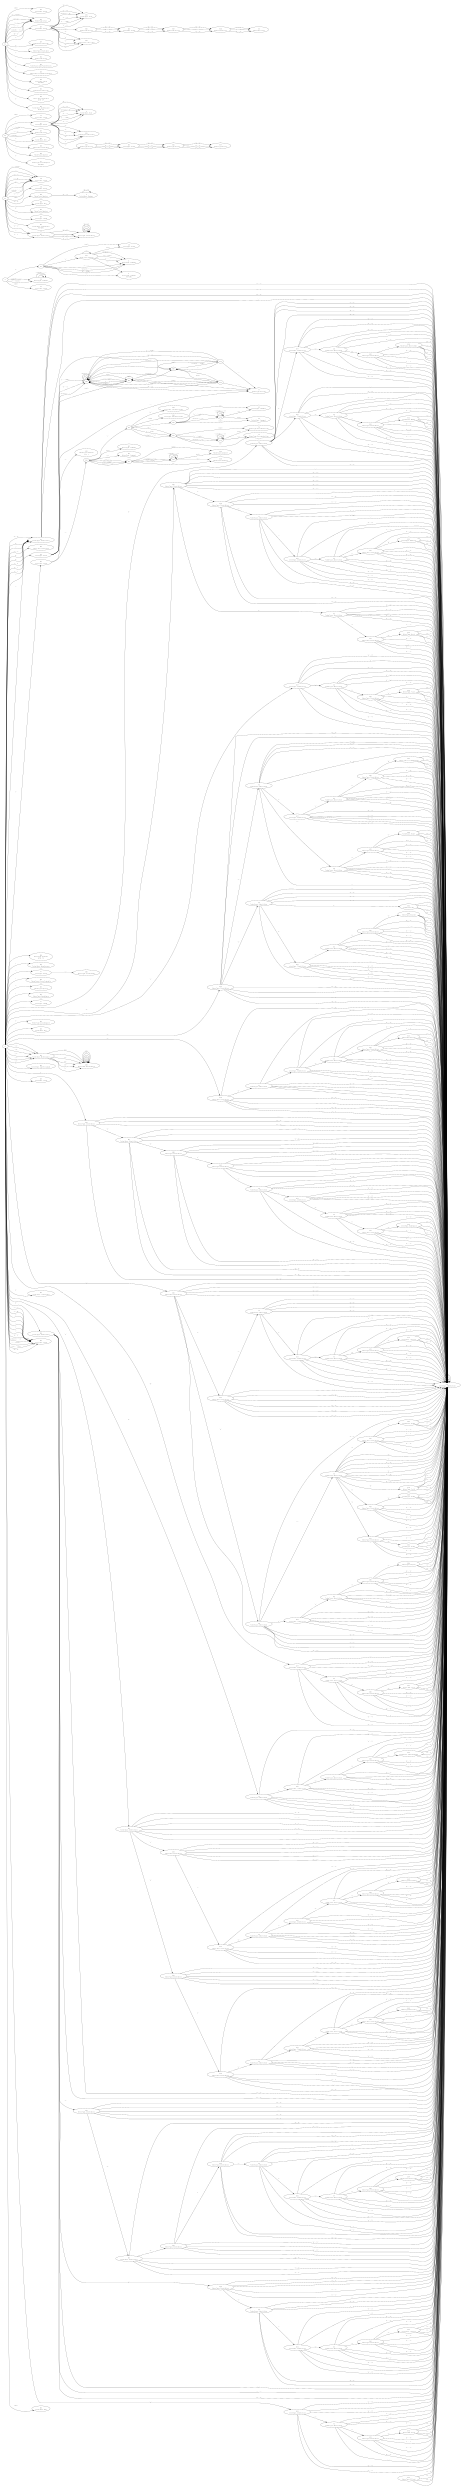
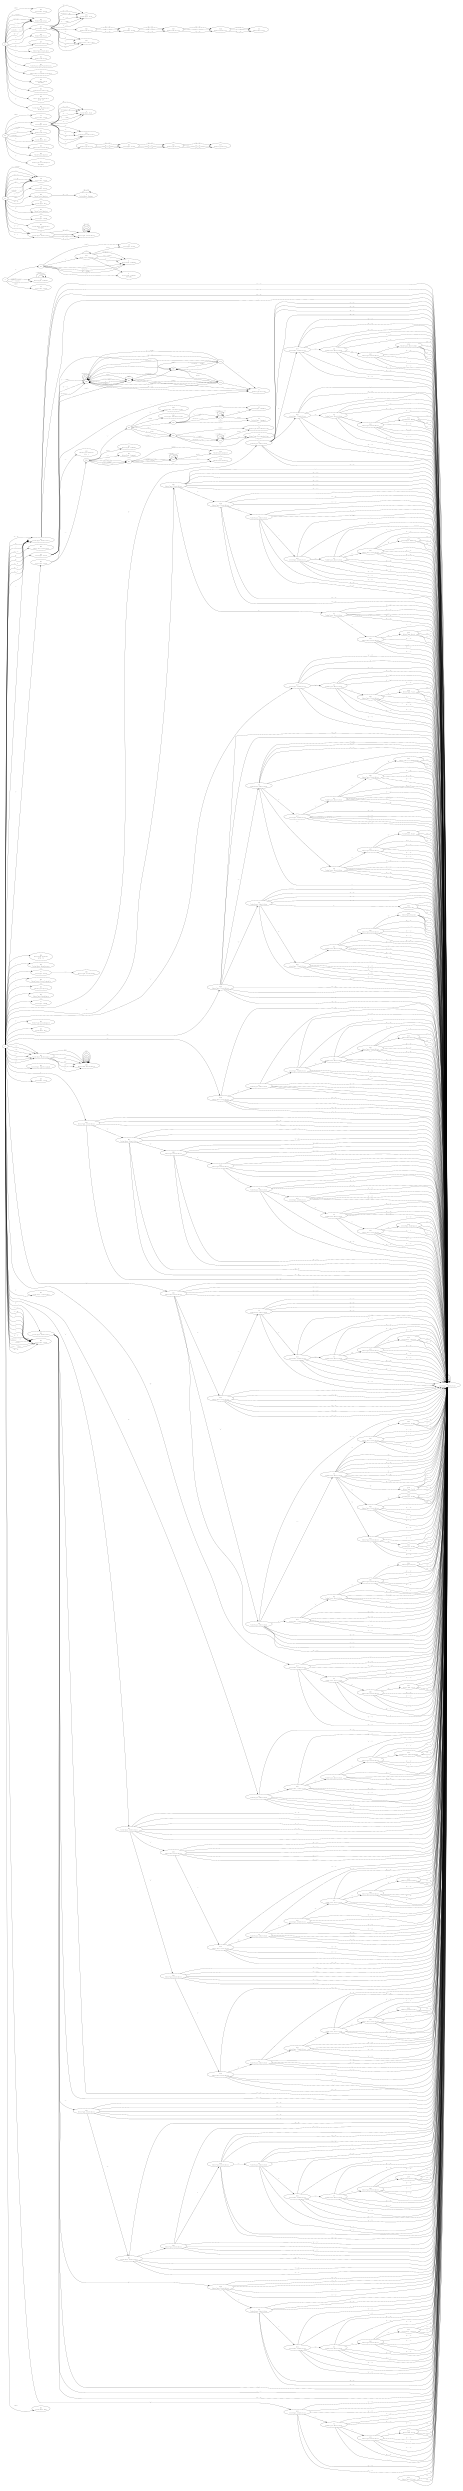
node "538 TokenType.Plus": added
